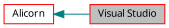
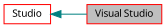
node "Alicorn": label "Alicorn" -> "Studio"
